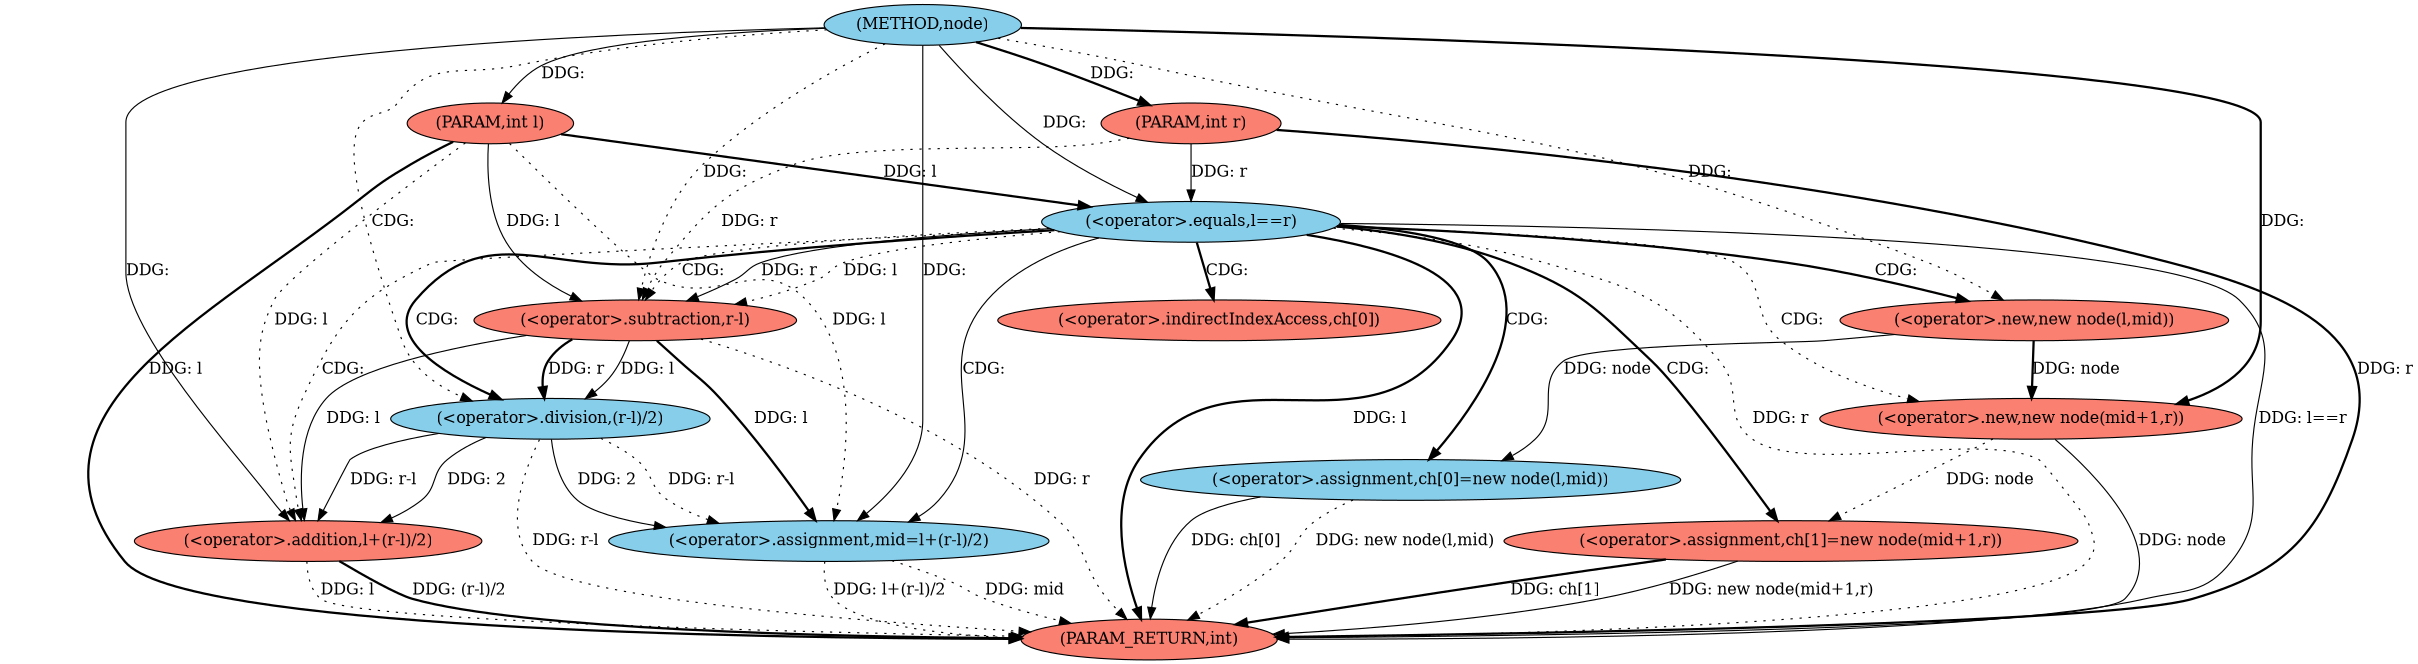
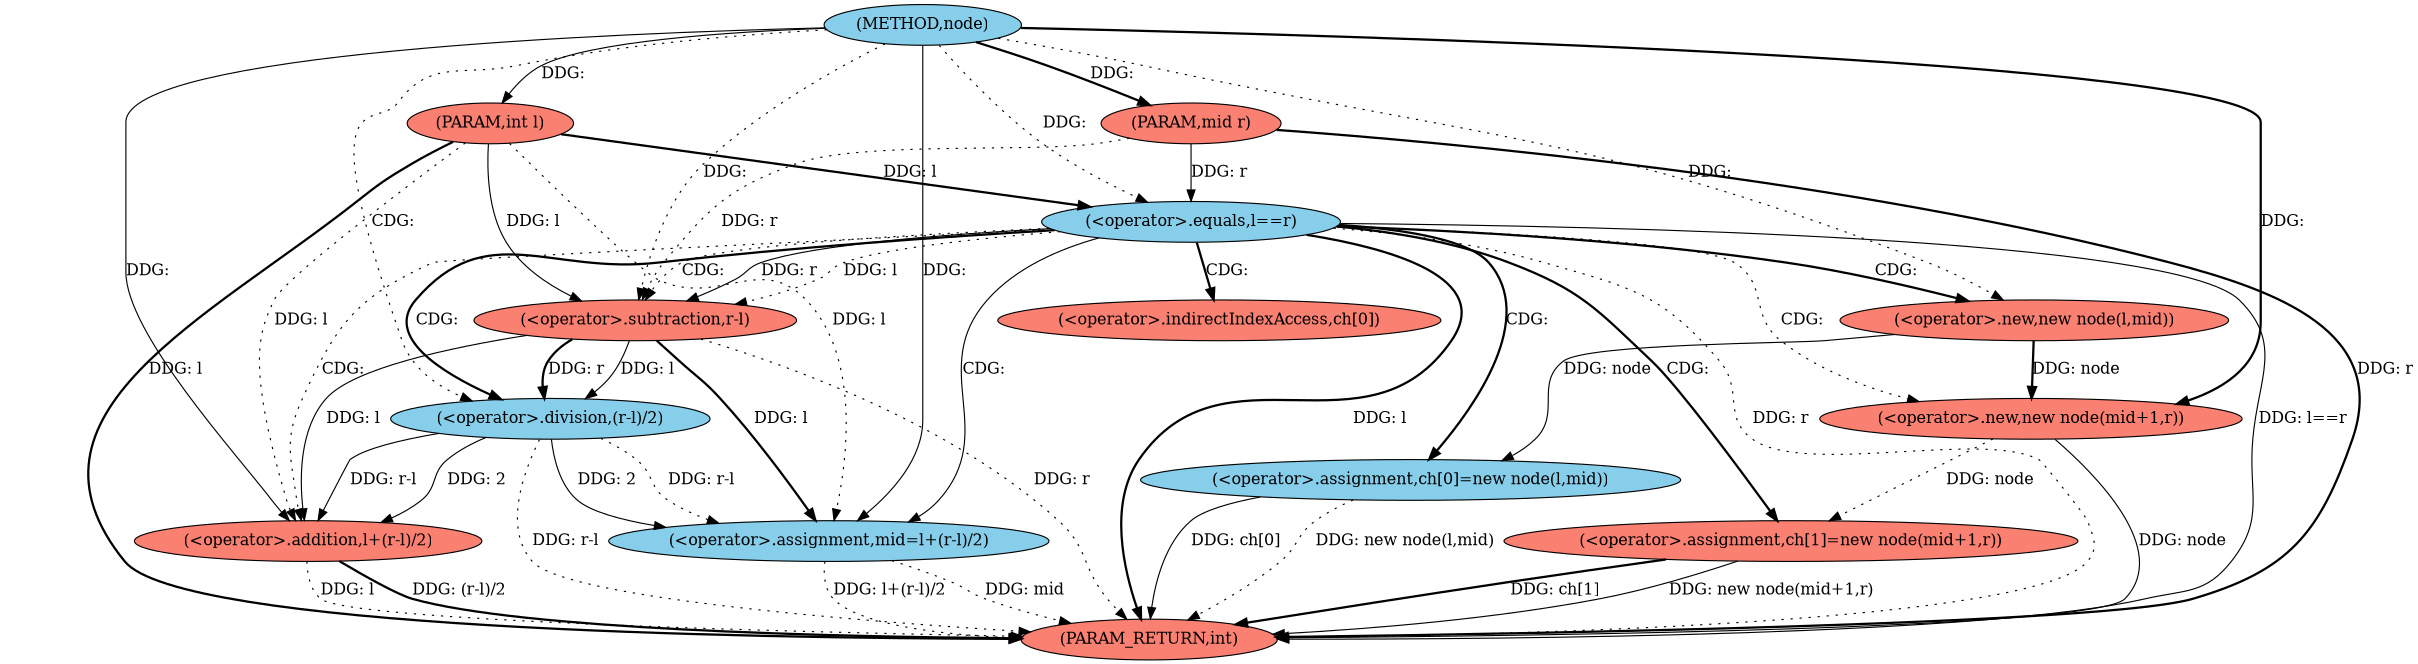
node "(PARAM,int r)": label "(PARAM,int r)" -> "(PARAM,mid r)"
edge "(METHOD,node)" -> "(<operator>.equals,l==r)": style solid -> dotted
